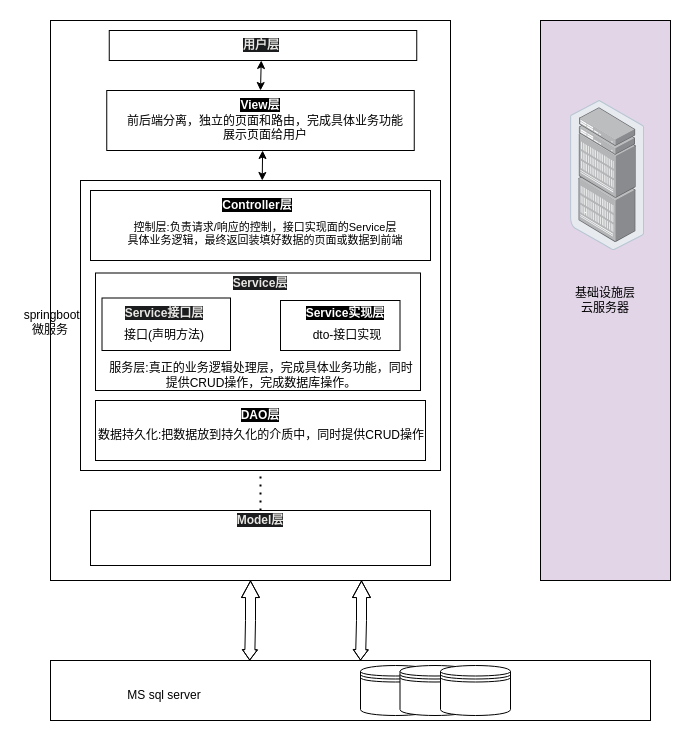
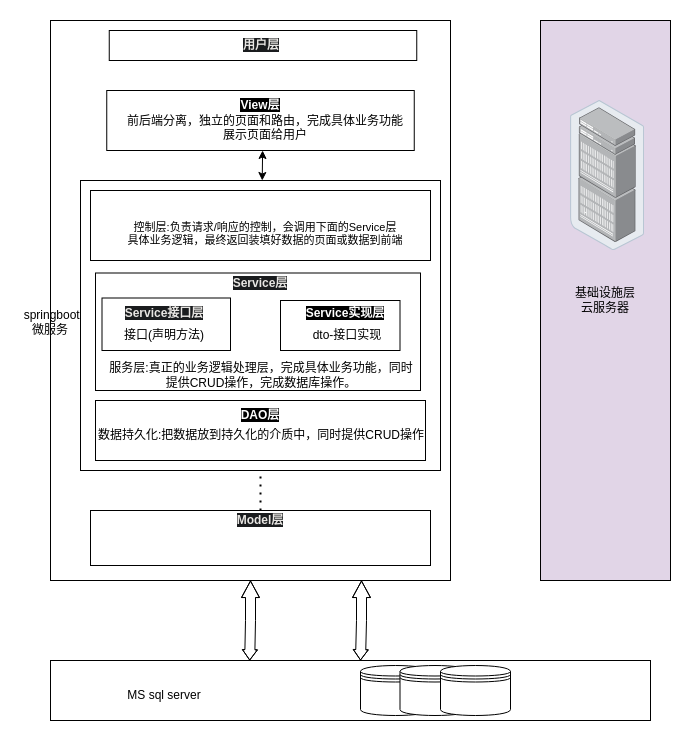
edge "用户层" -- "View层": removed
node "Controller层": removed
node "控制层:负责请求/响应的控制，接口实现面的Service层 具体业务逻辑，最终返回装填好数据的页面或数据到前端": label "控制层:负责请求/响应的控制，接口实现面的Service层 具体业务逻辑，最终返回装填好数据的页面或数据到前端" -> "控制层:负责请求/响应的控制，会调用下面的Service层 具体业务逻辑，最终返回装填好数据的页面或数据到前端"
